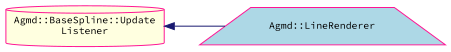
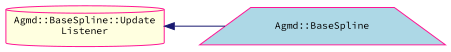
node "Agmd::LineRenderer": label "Agmd::LineRenderer" -> "Agmd::BaseSpline"
